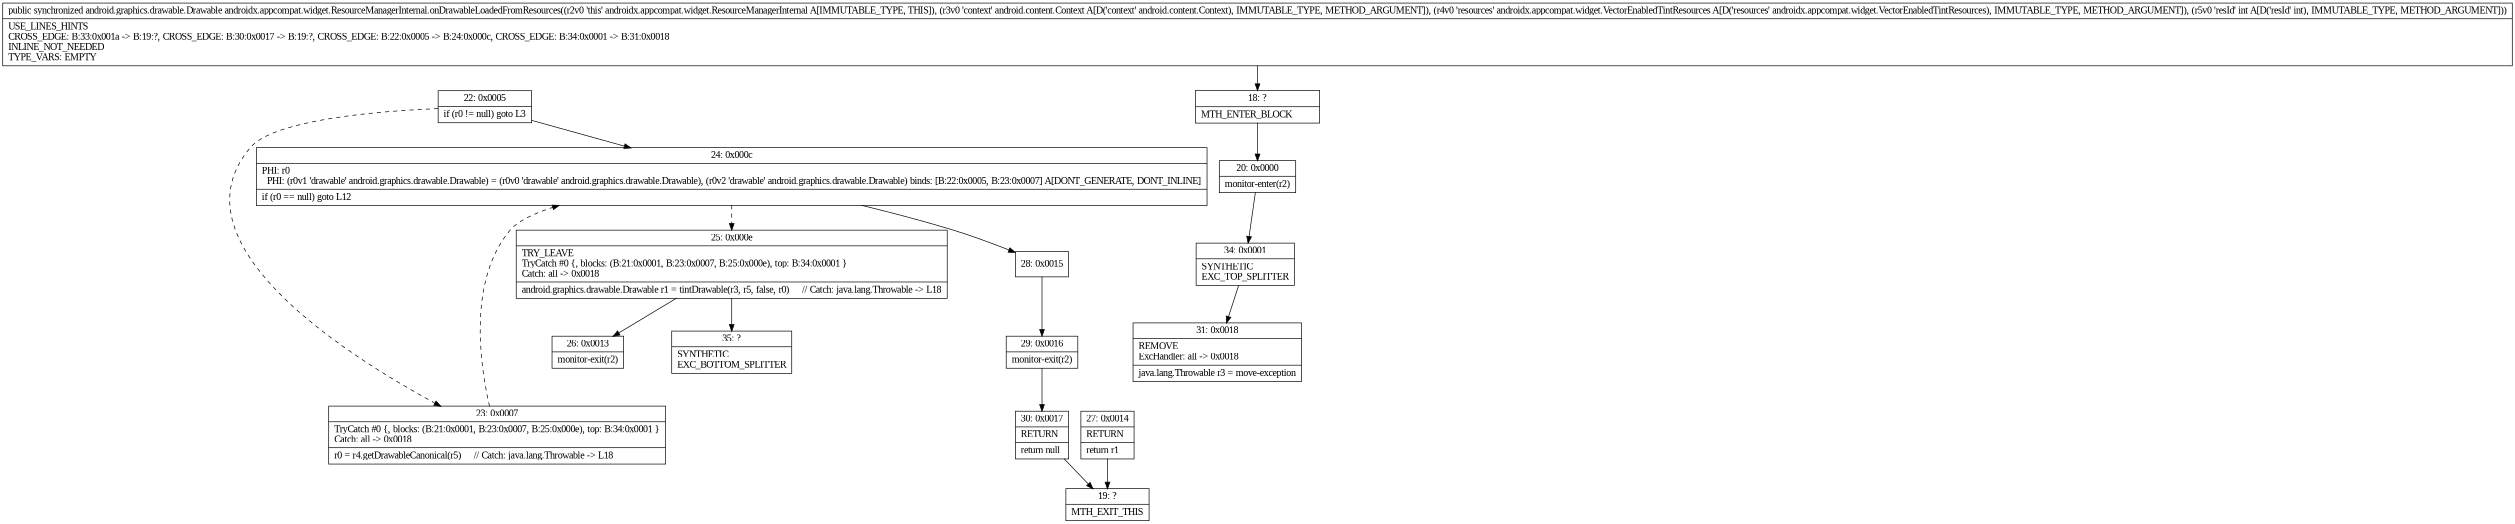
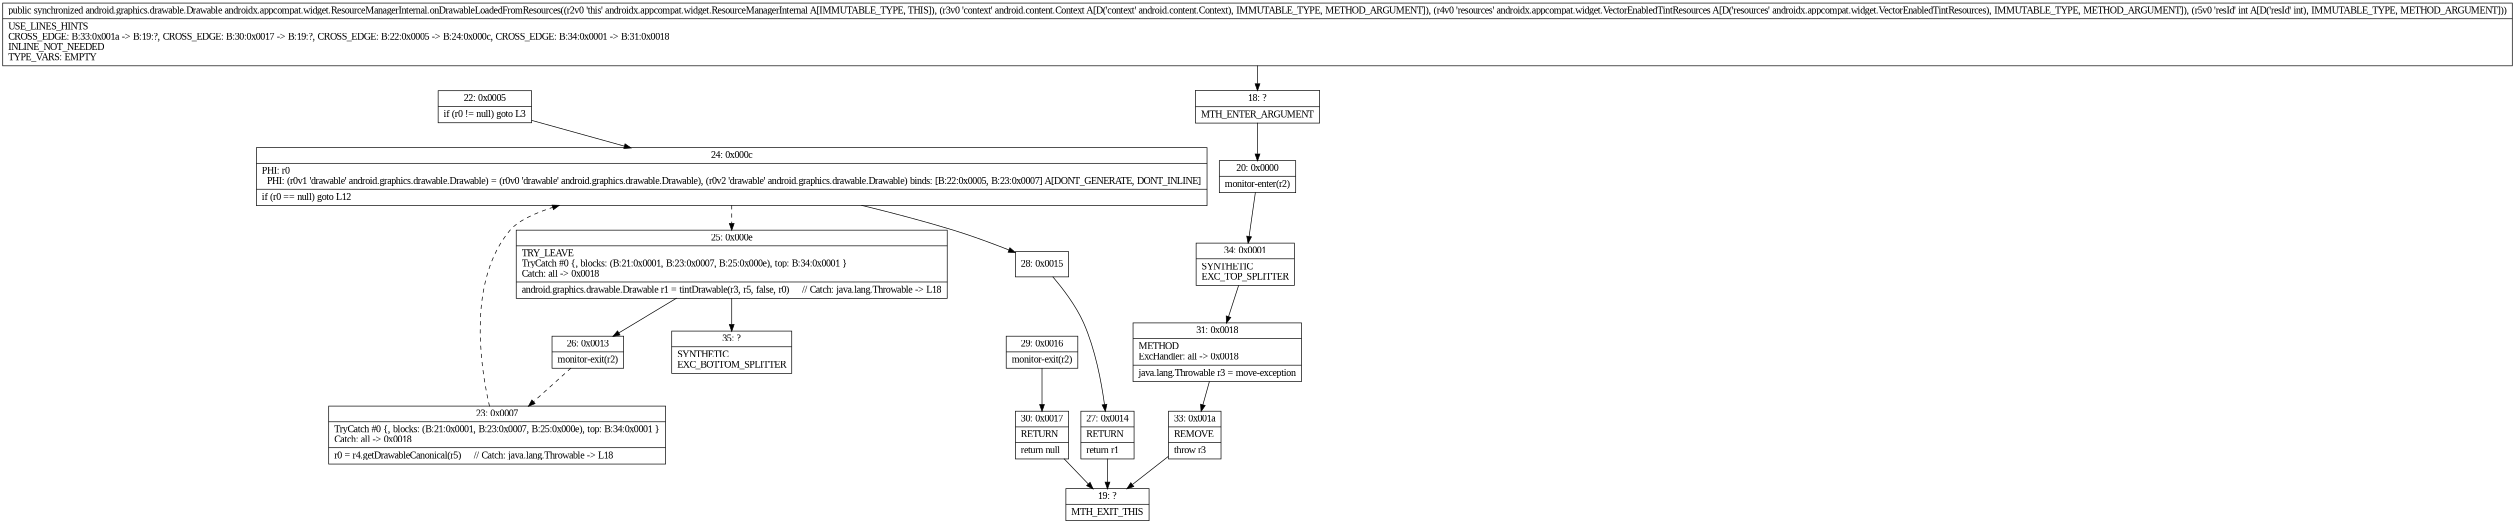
node "18: ?": text "MTH_ENTER_BLOCK" -> "MTH_ENTER_ARGUMENT"
edge "22: 0x0005" -> "23: 0x0007": now "26: 0x0013" -> "23: 0x0007"
edge "28: 0x0015" -> "29: 0x0016": now "28: 0x0015" -> "27: 0x0014"
node "31: 0x0018": text "REMOVE" -> "METHOD"
node "33: 0x001a": added
